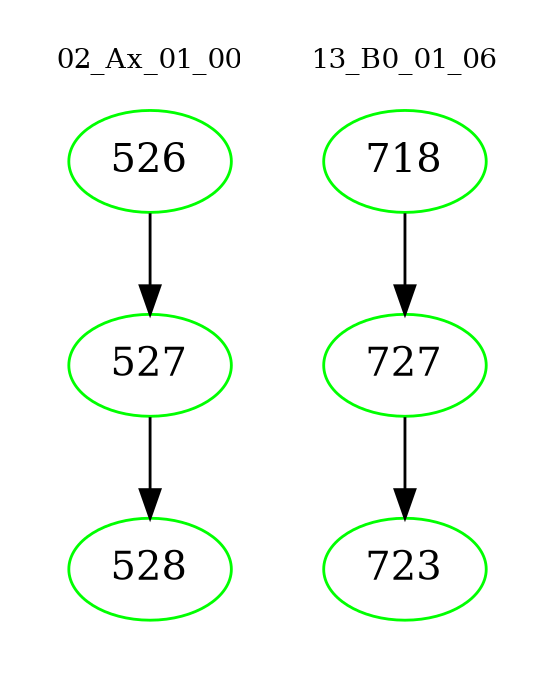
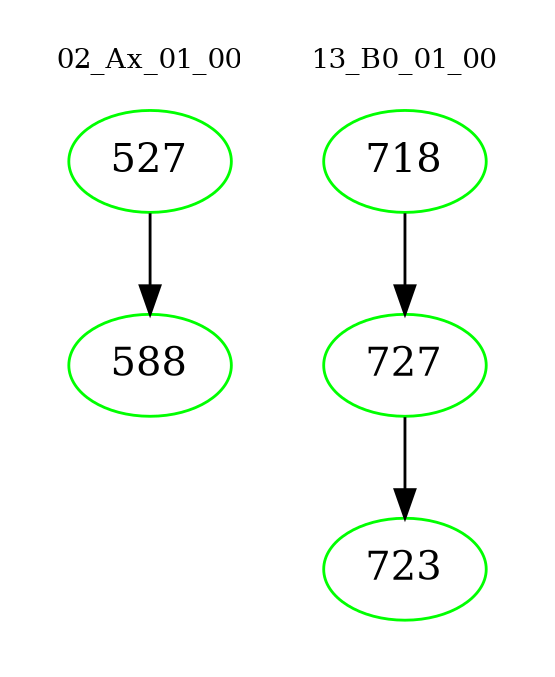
cluster "13_B0_01_06": label "13_B0_01_06" -> "13_B0_01_00"
node "526": removed
node "528": label "528" -> "588"
